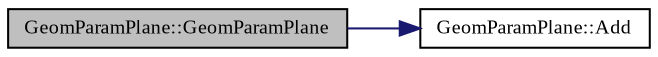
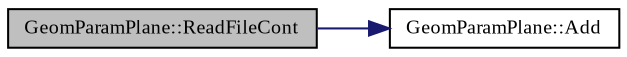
node "GeomParamPlane::GeomParamPlane": label "GeomParamPlane::GeomParamPlane" -> "GeomParamPlane::ReadFileCont"
